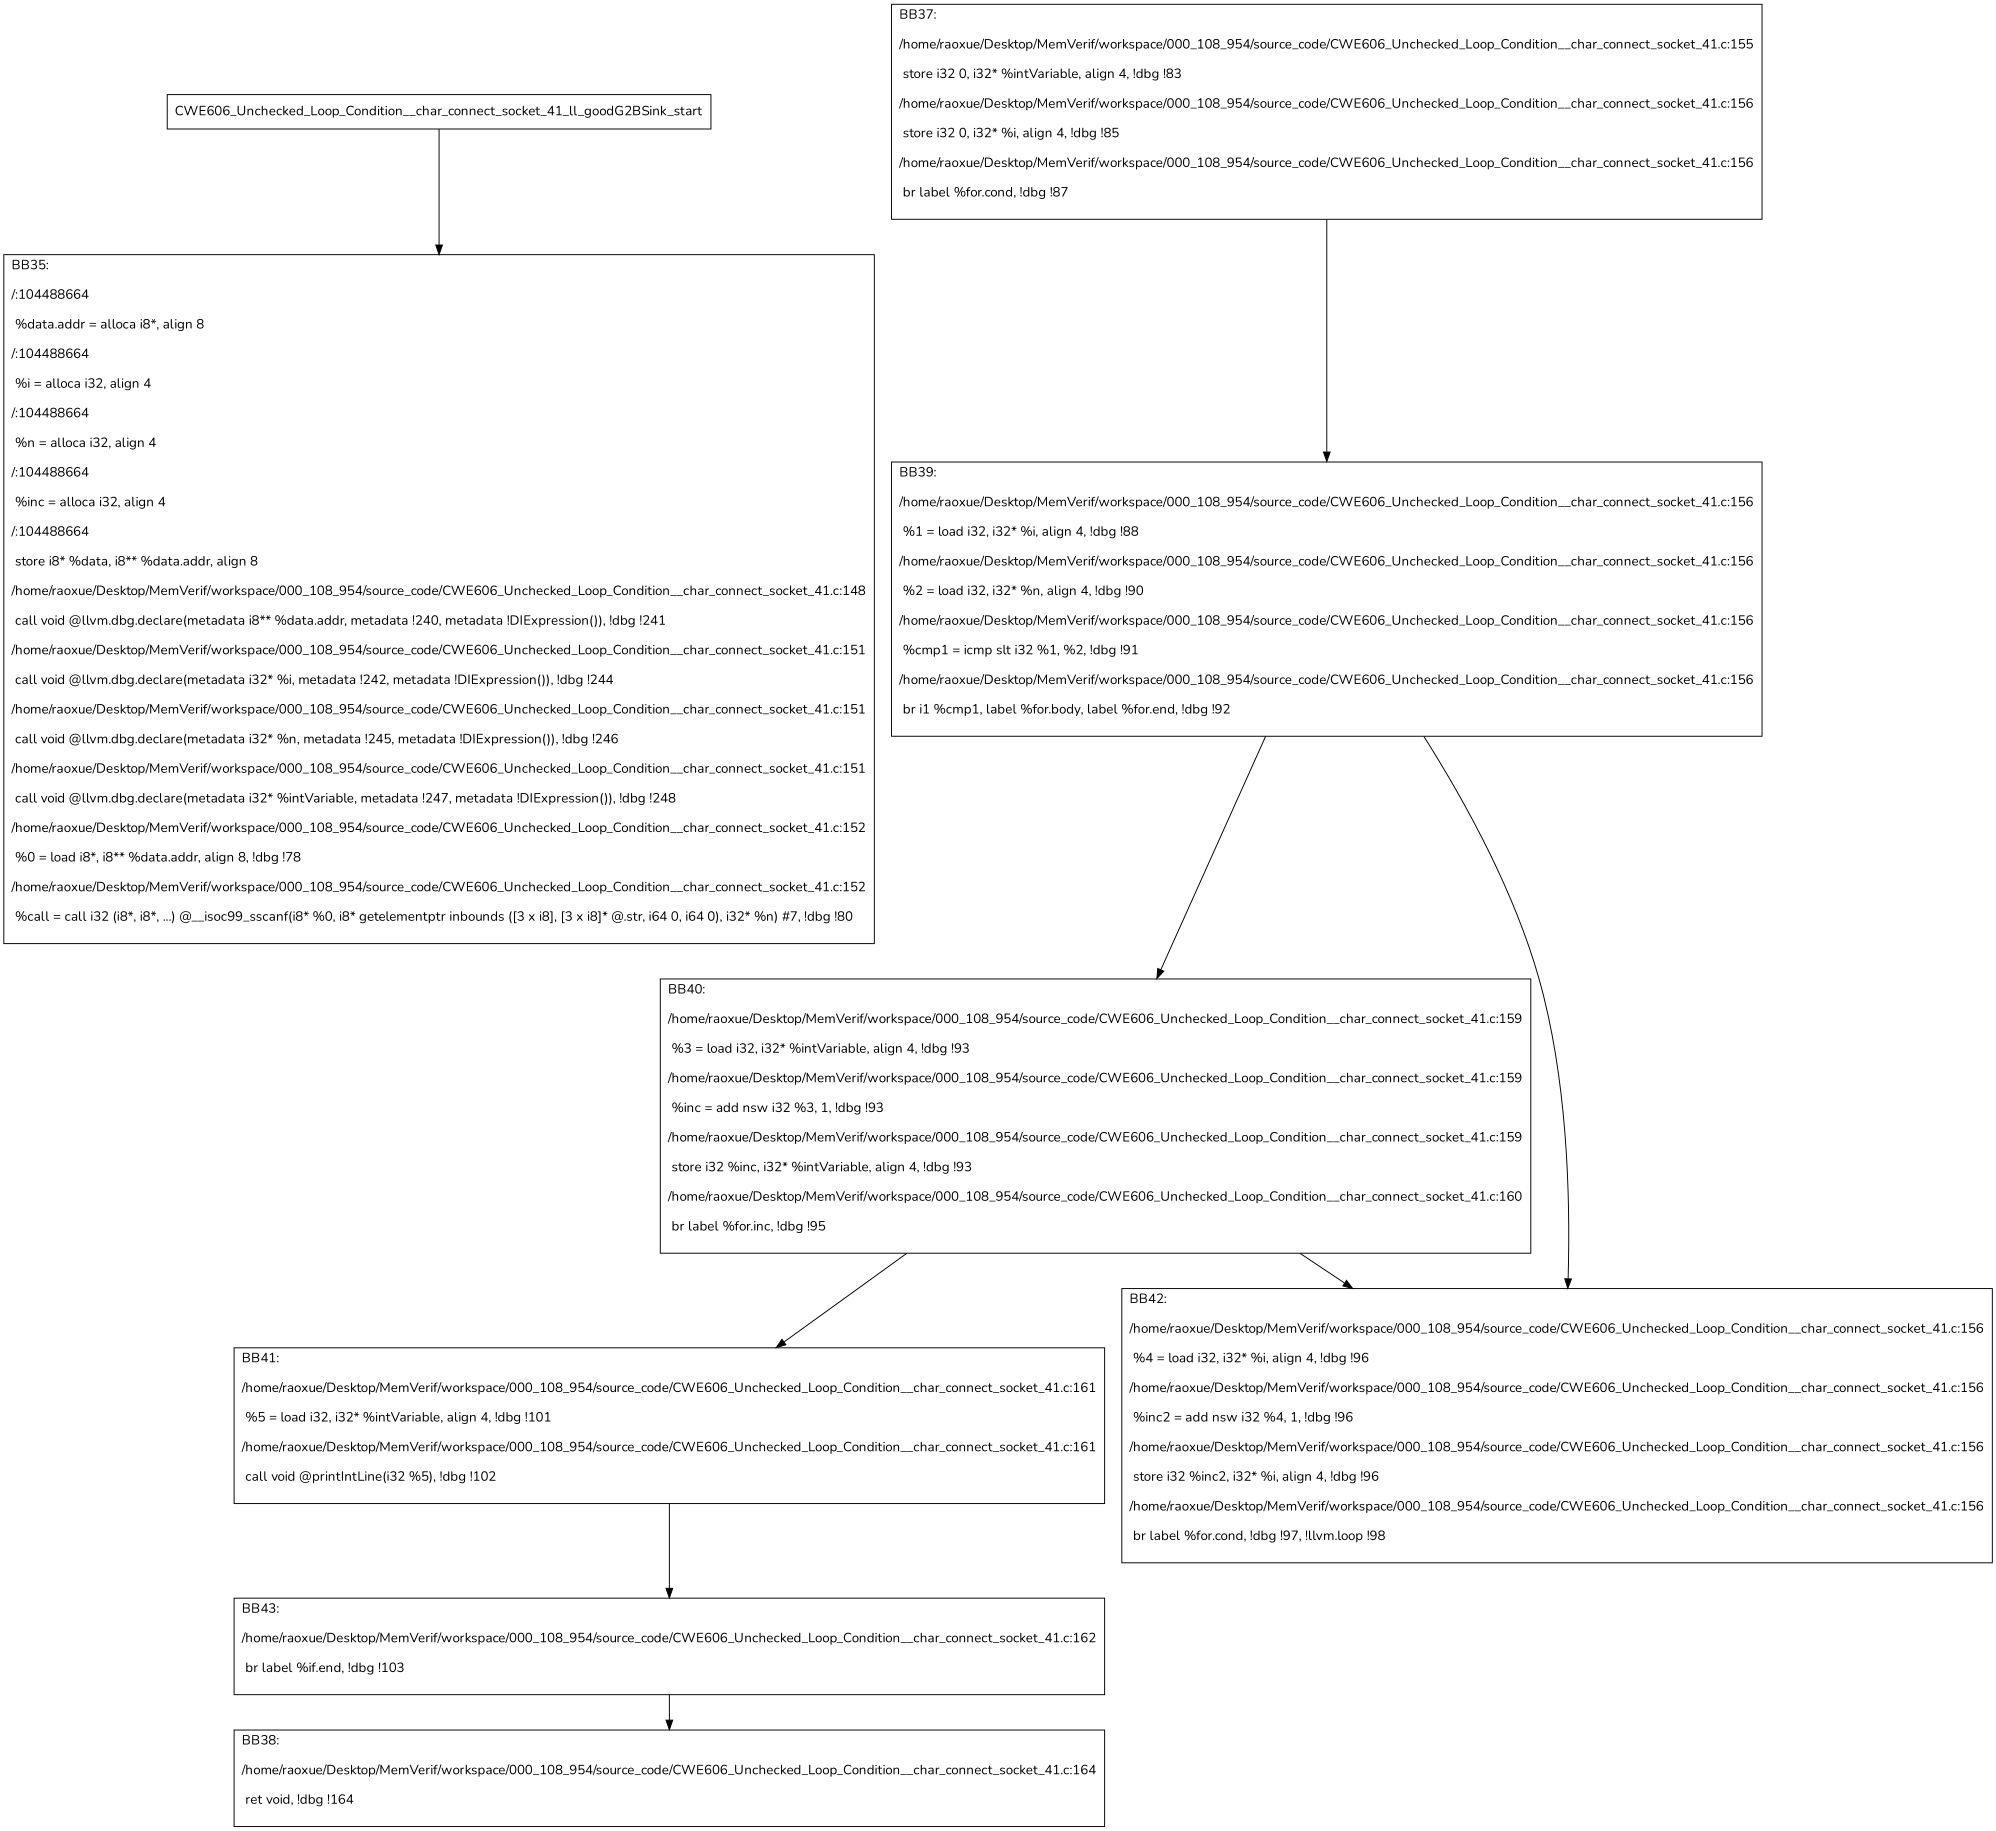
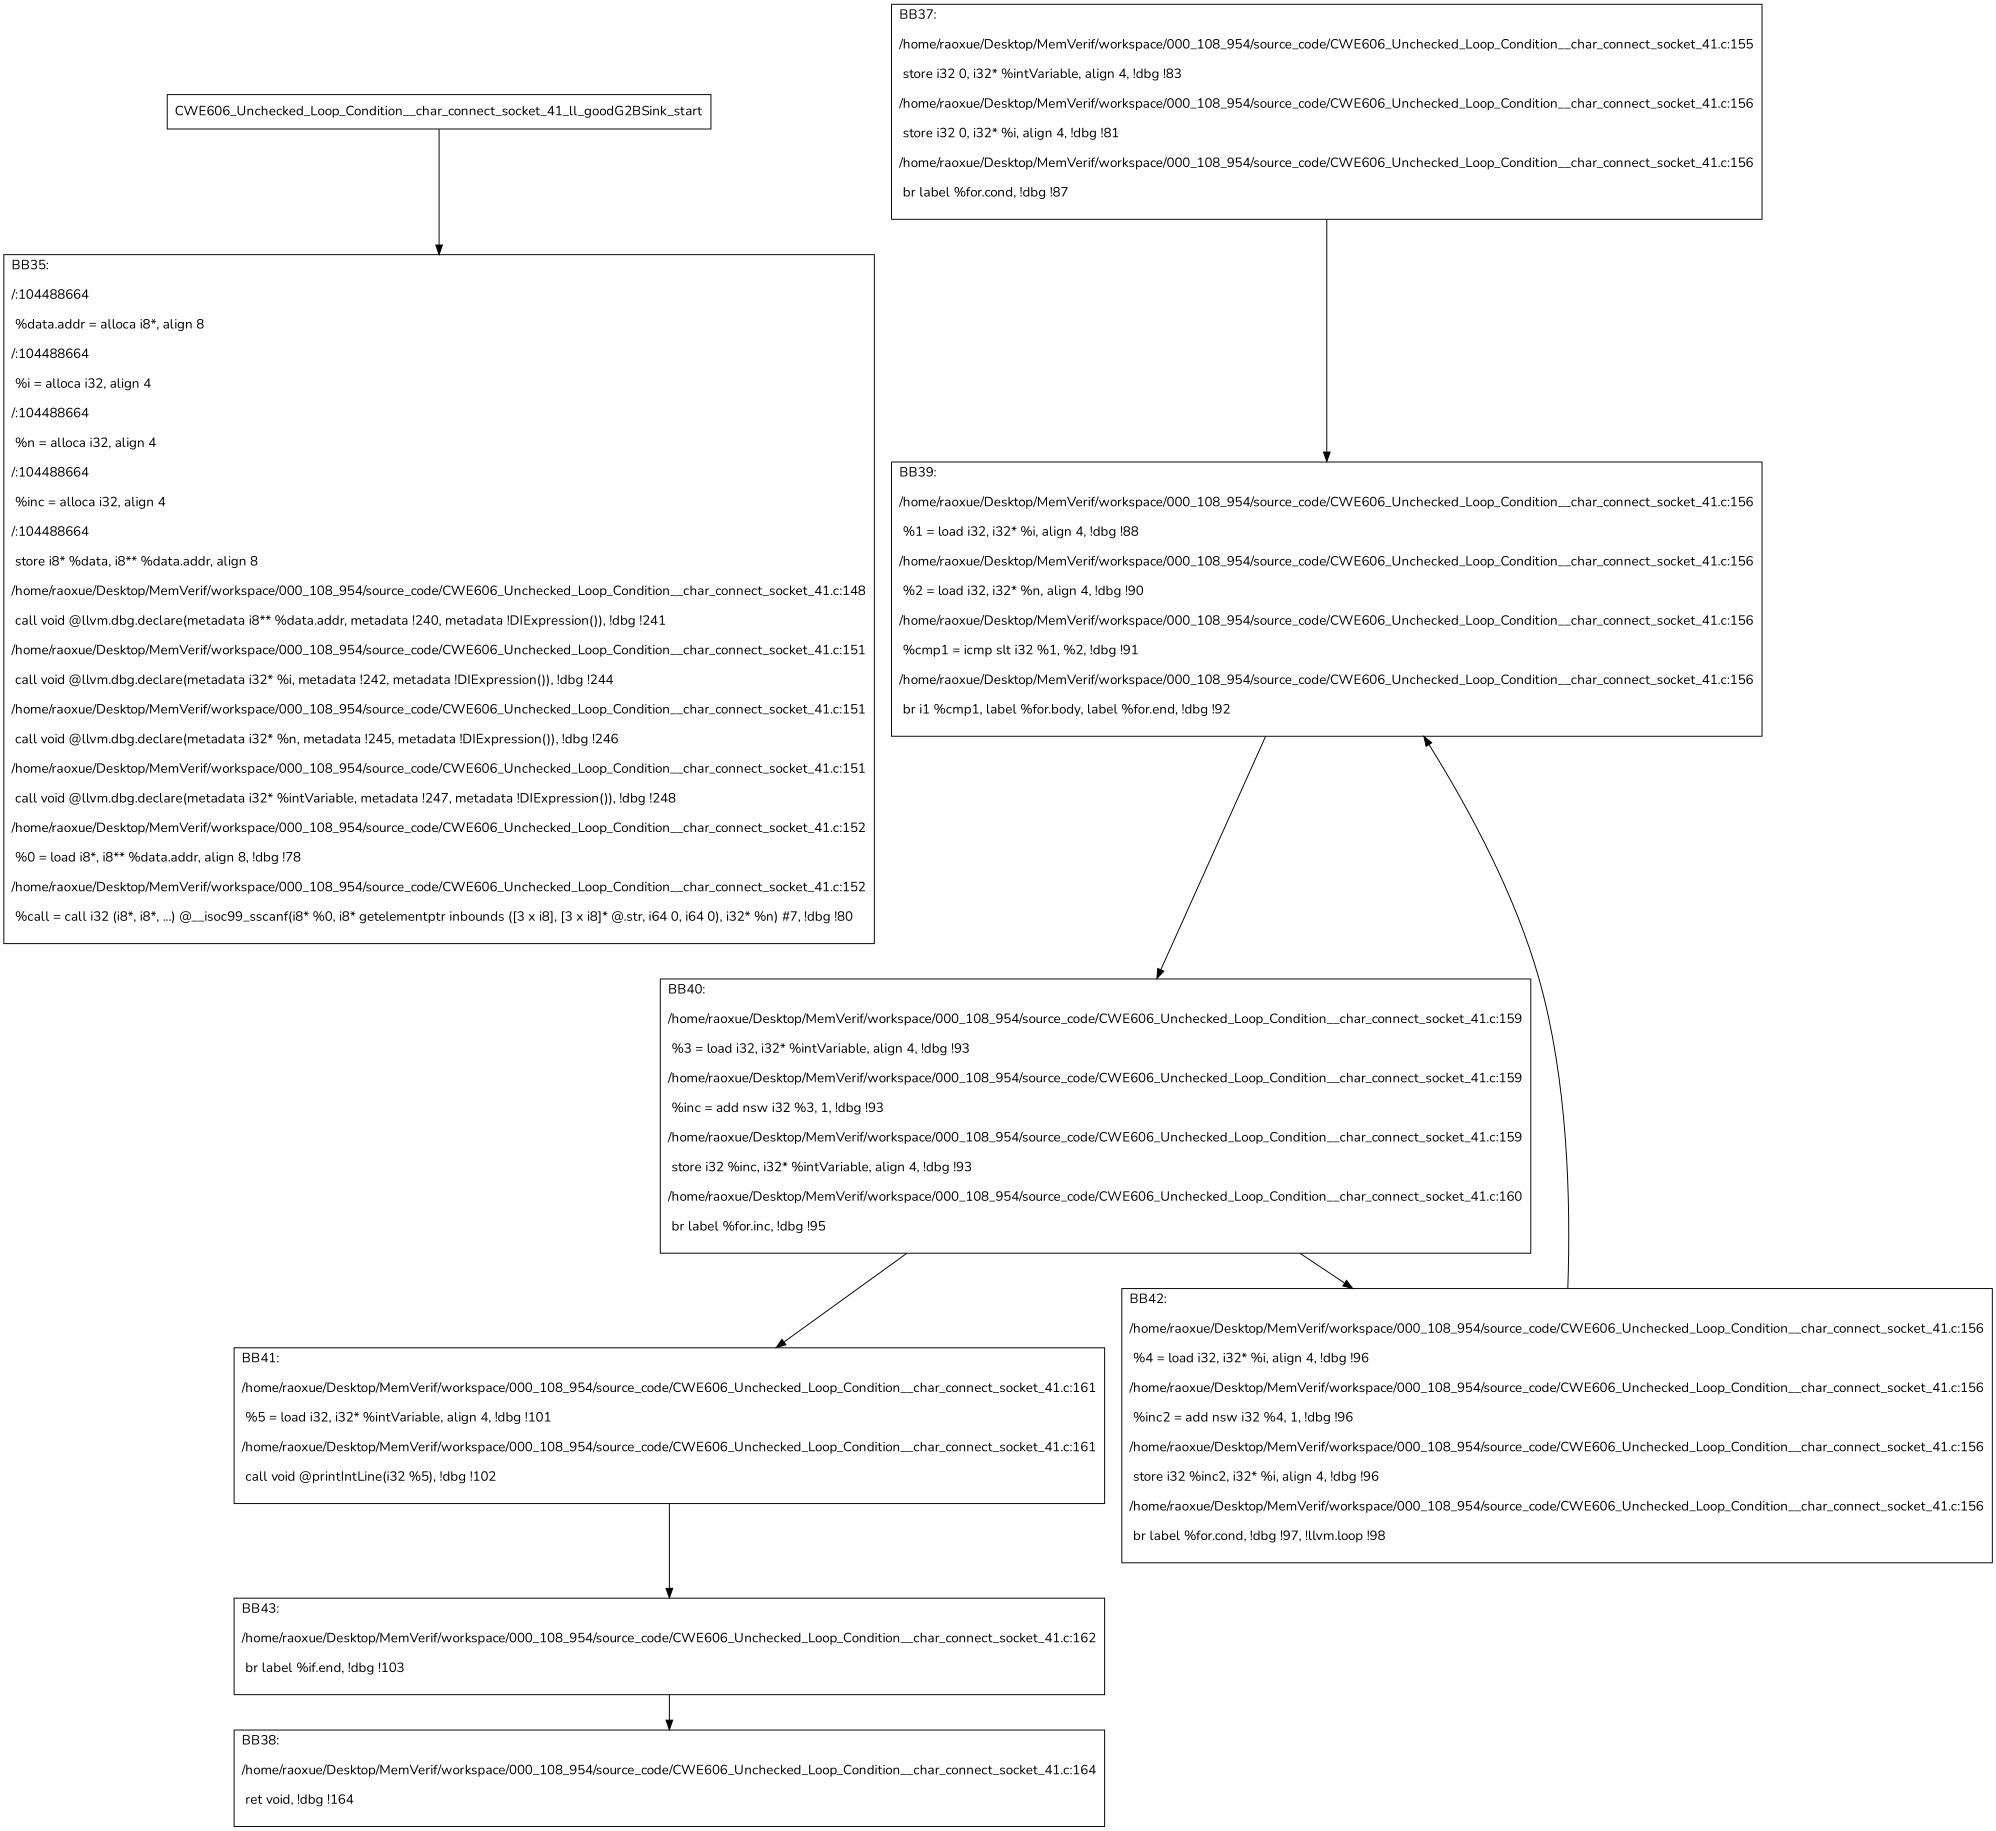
node "BB37:": text "store i32 0, i32* %i, align 4, !dbg !85" -> "store i32 0, i32* %i, align 4, !dbg !81"
edge "BB39:" -> "BB42:": reversed
